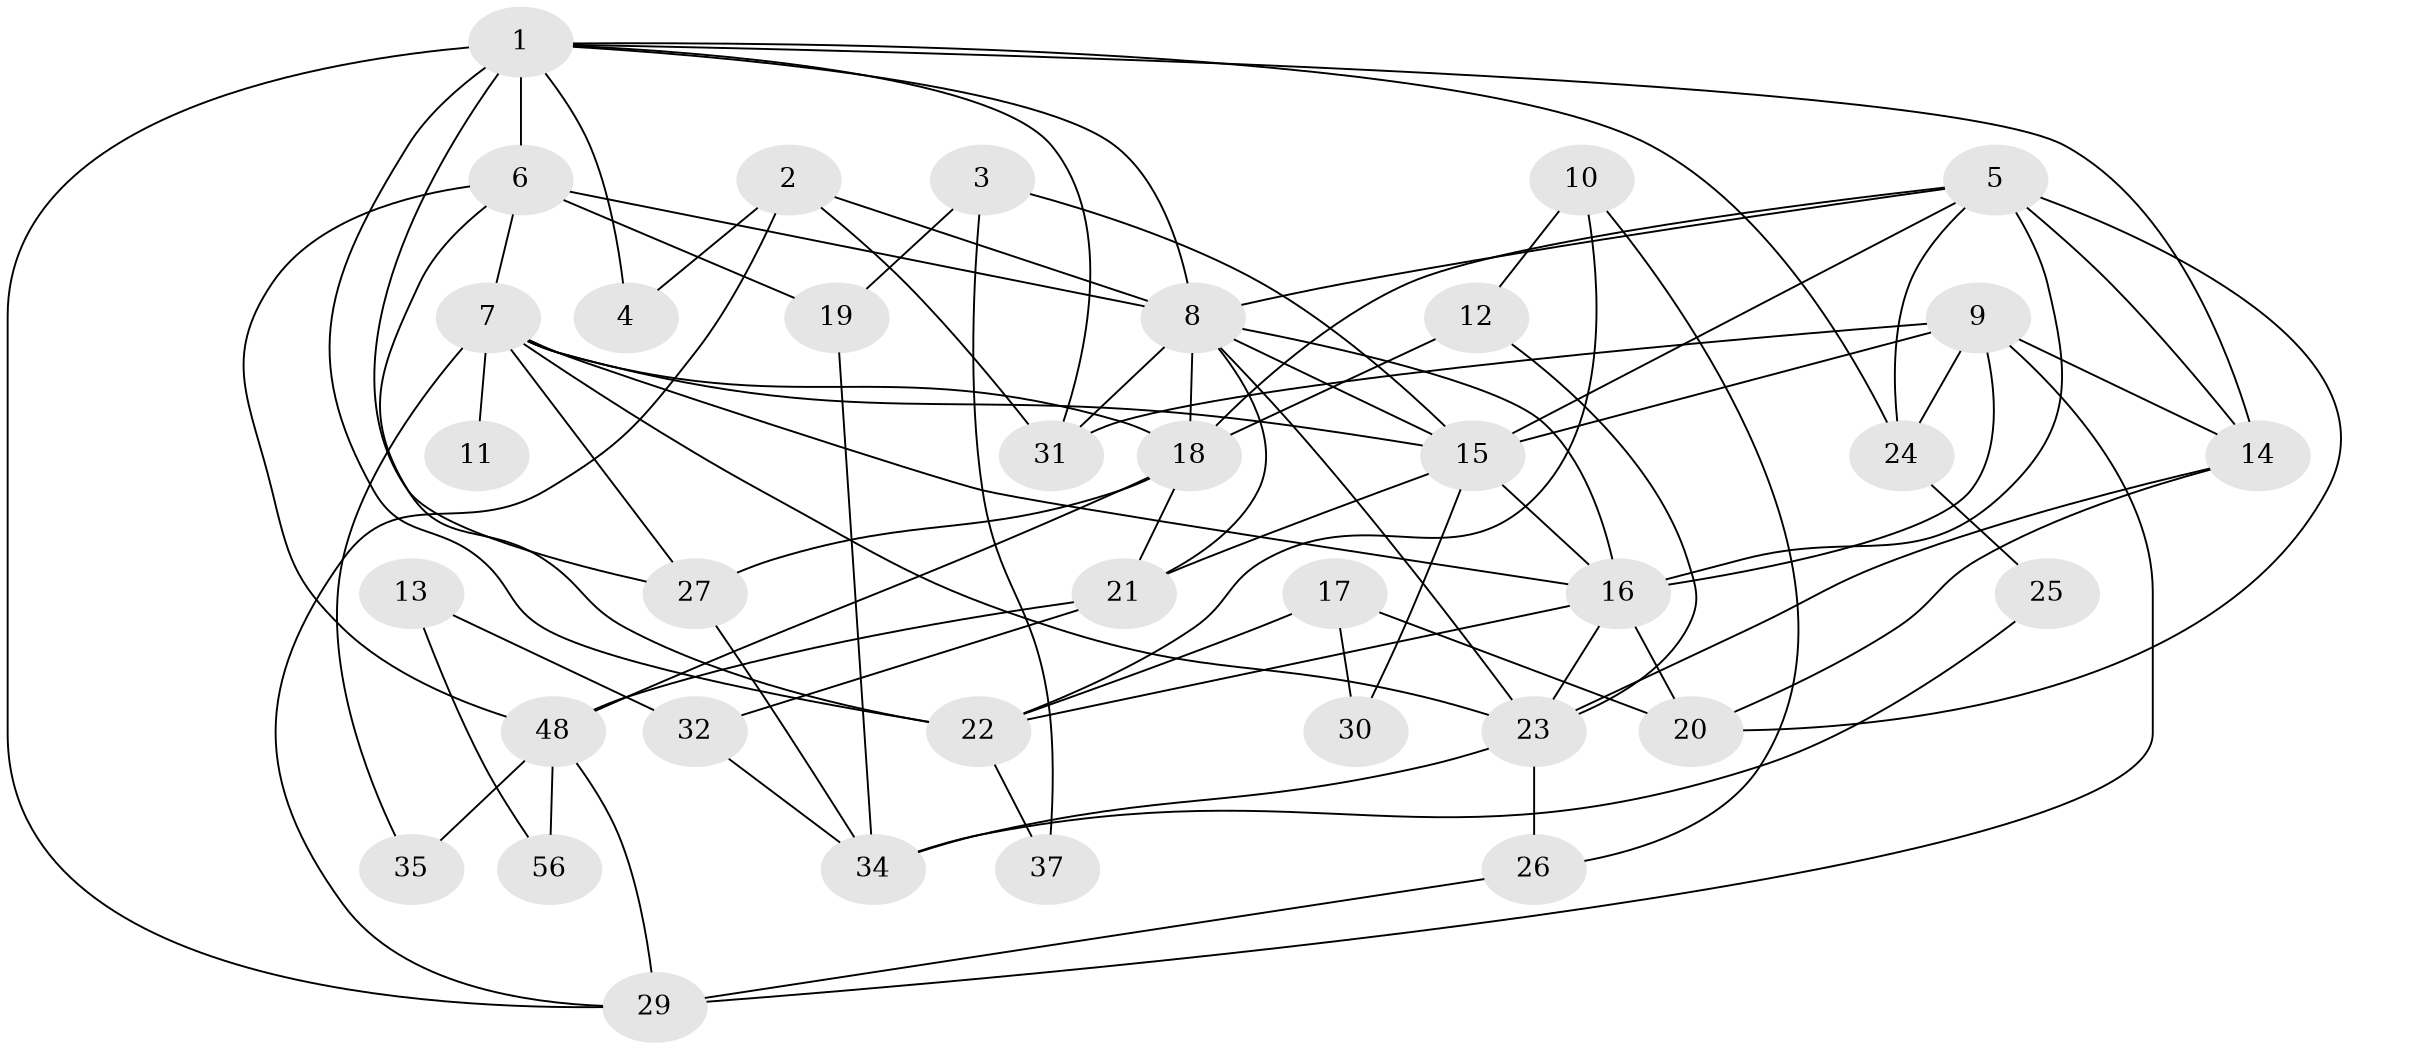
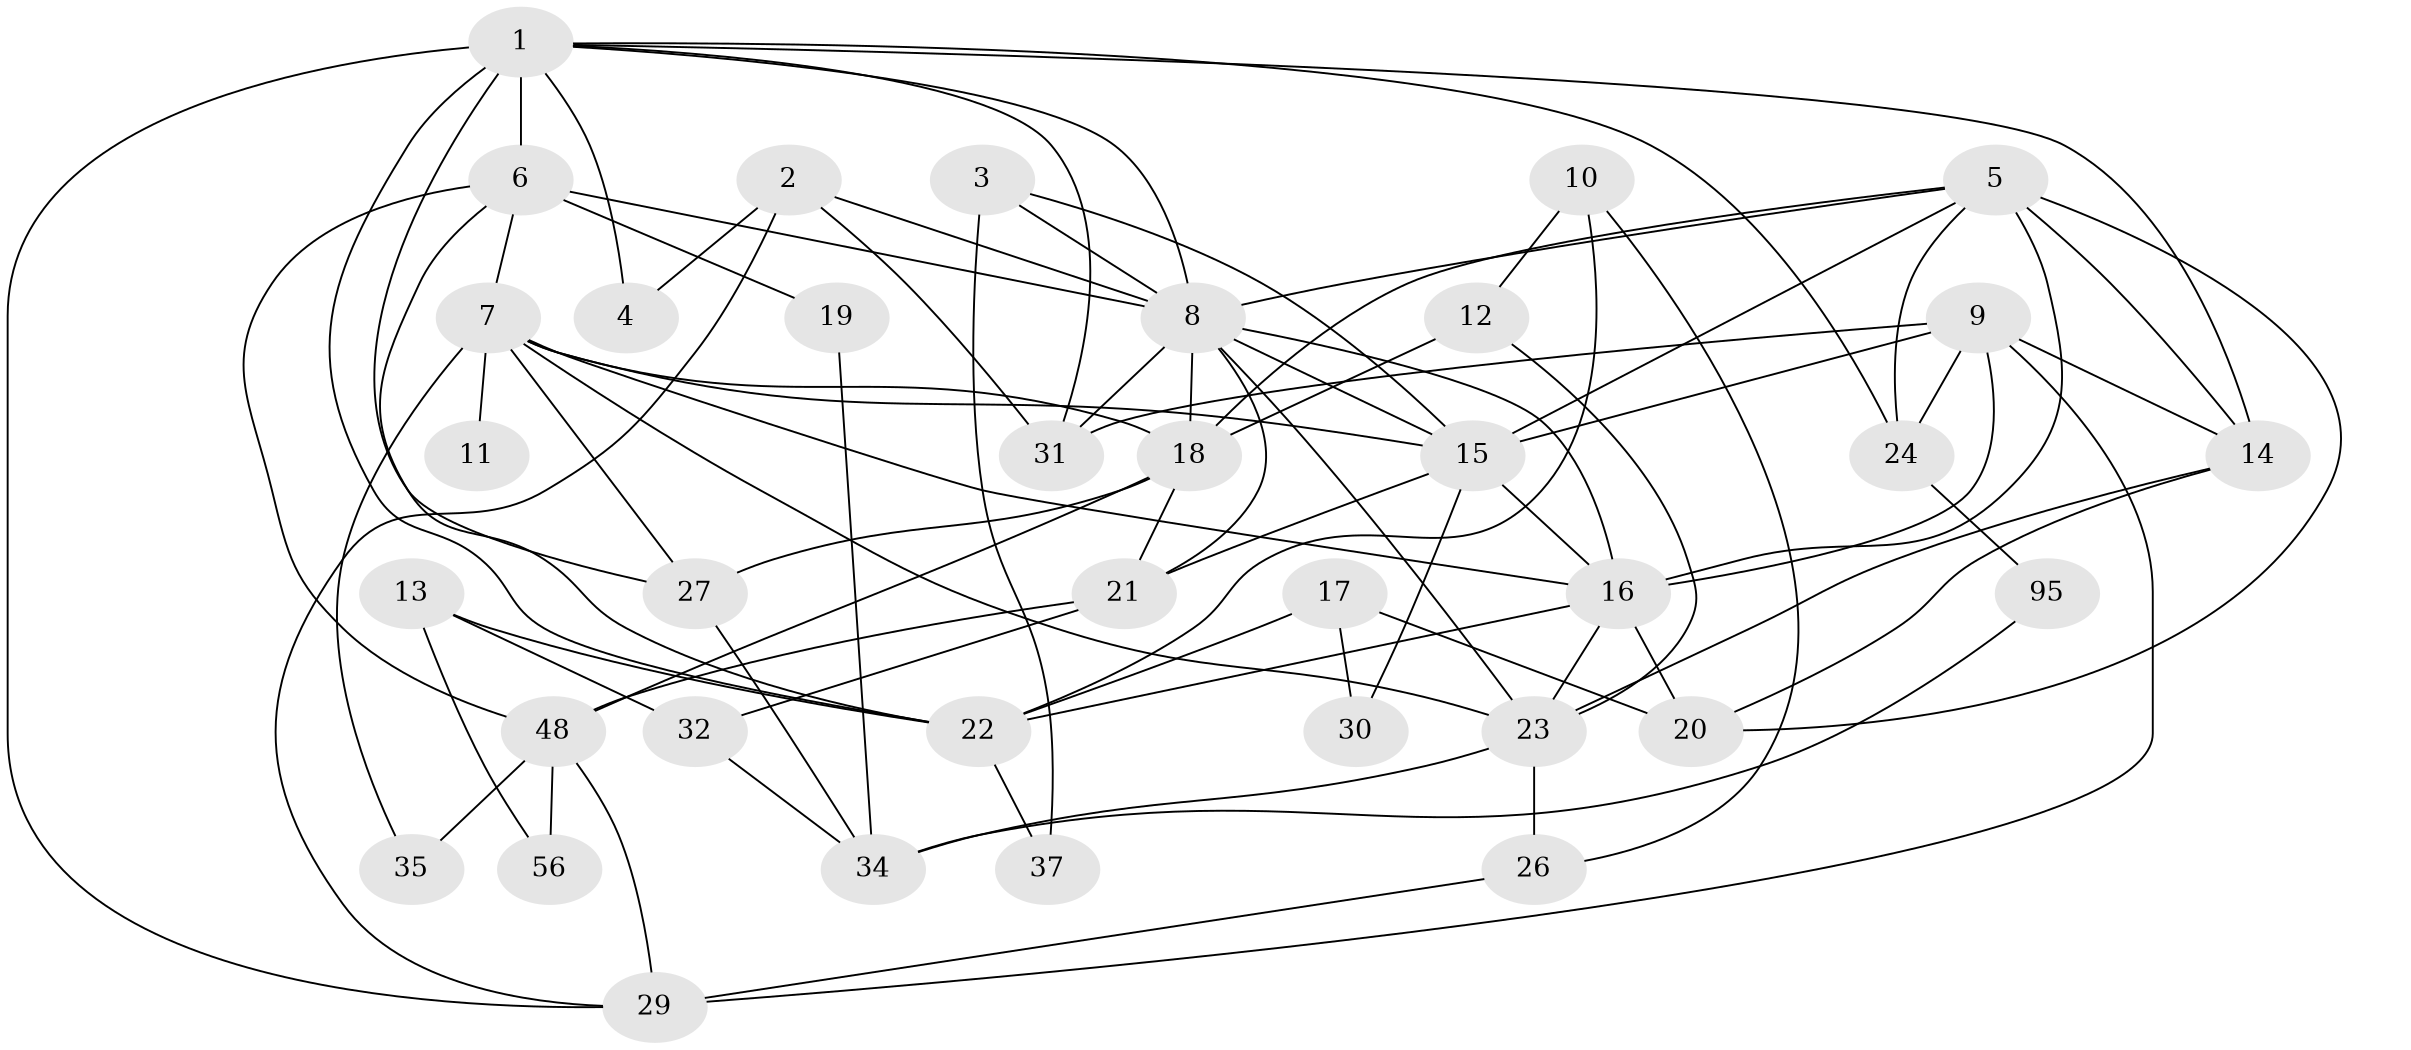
edge "3" -- "19": now "3" -- "8"
node "25": label "25" -> "95"
edge "13" -- "22": added
